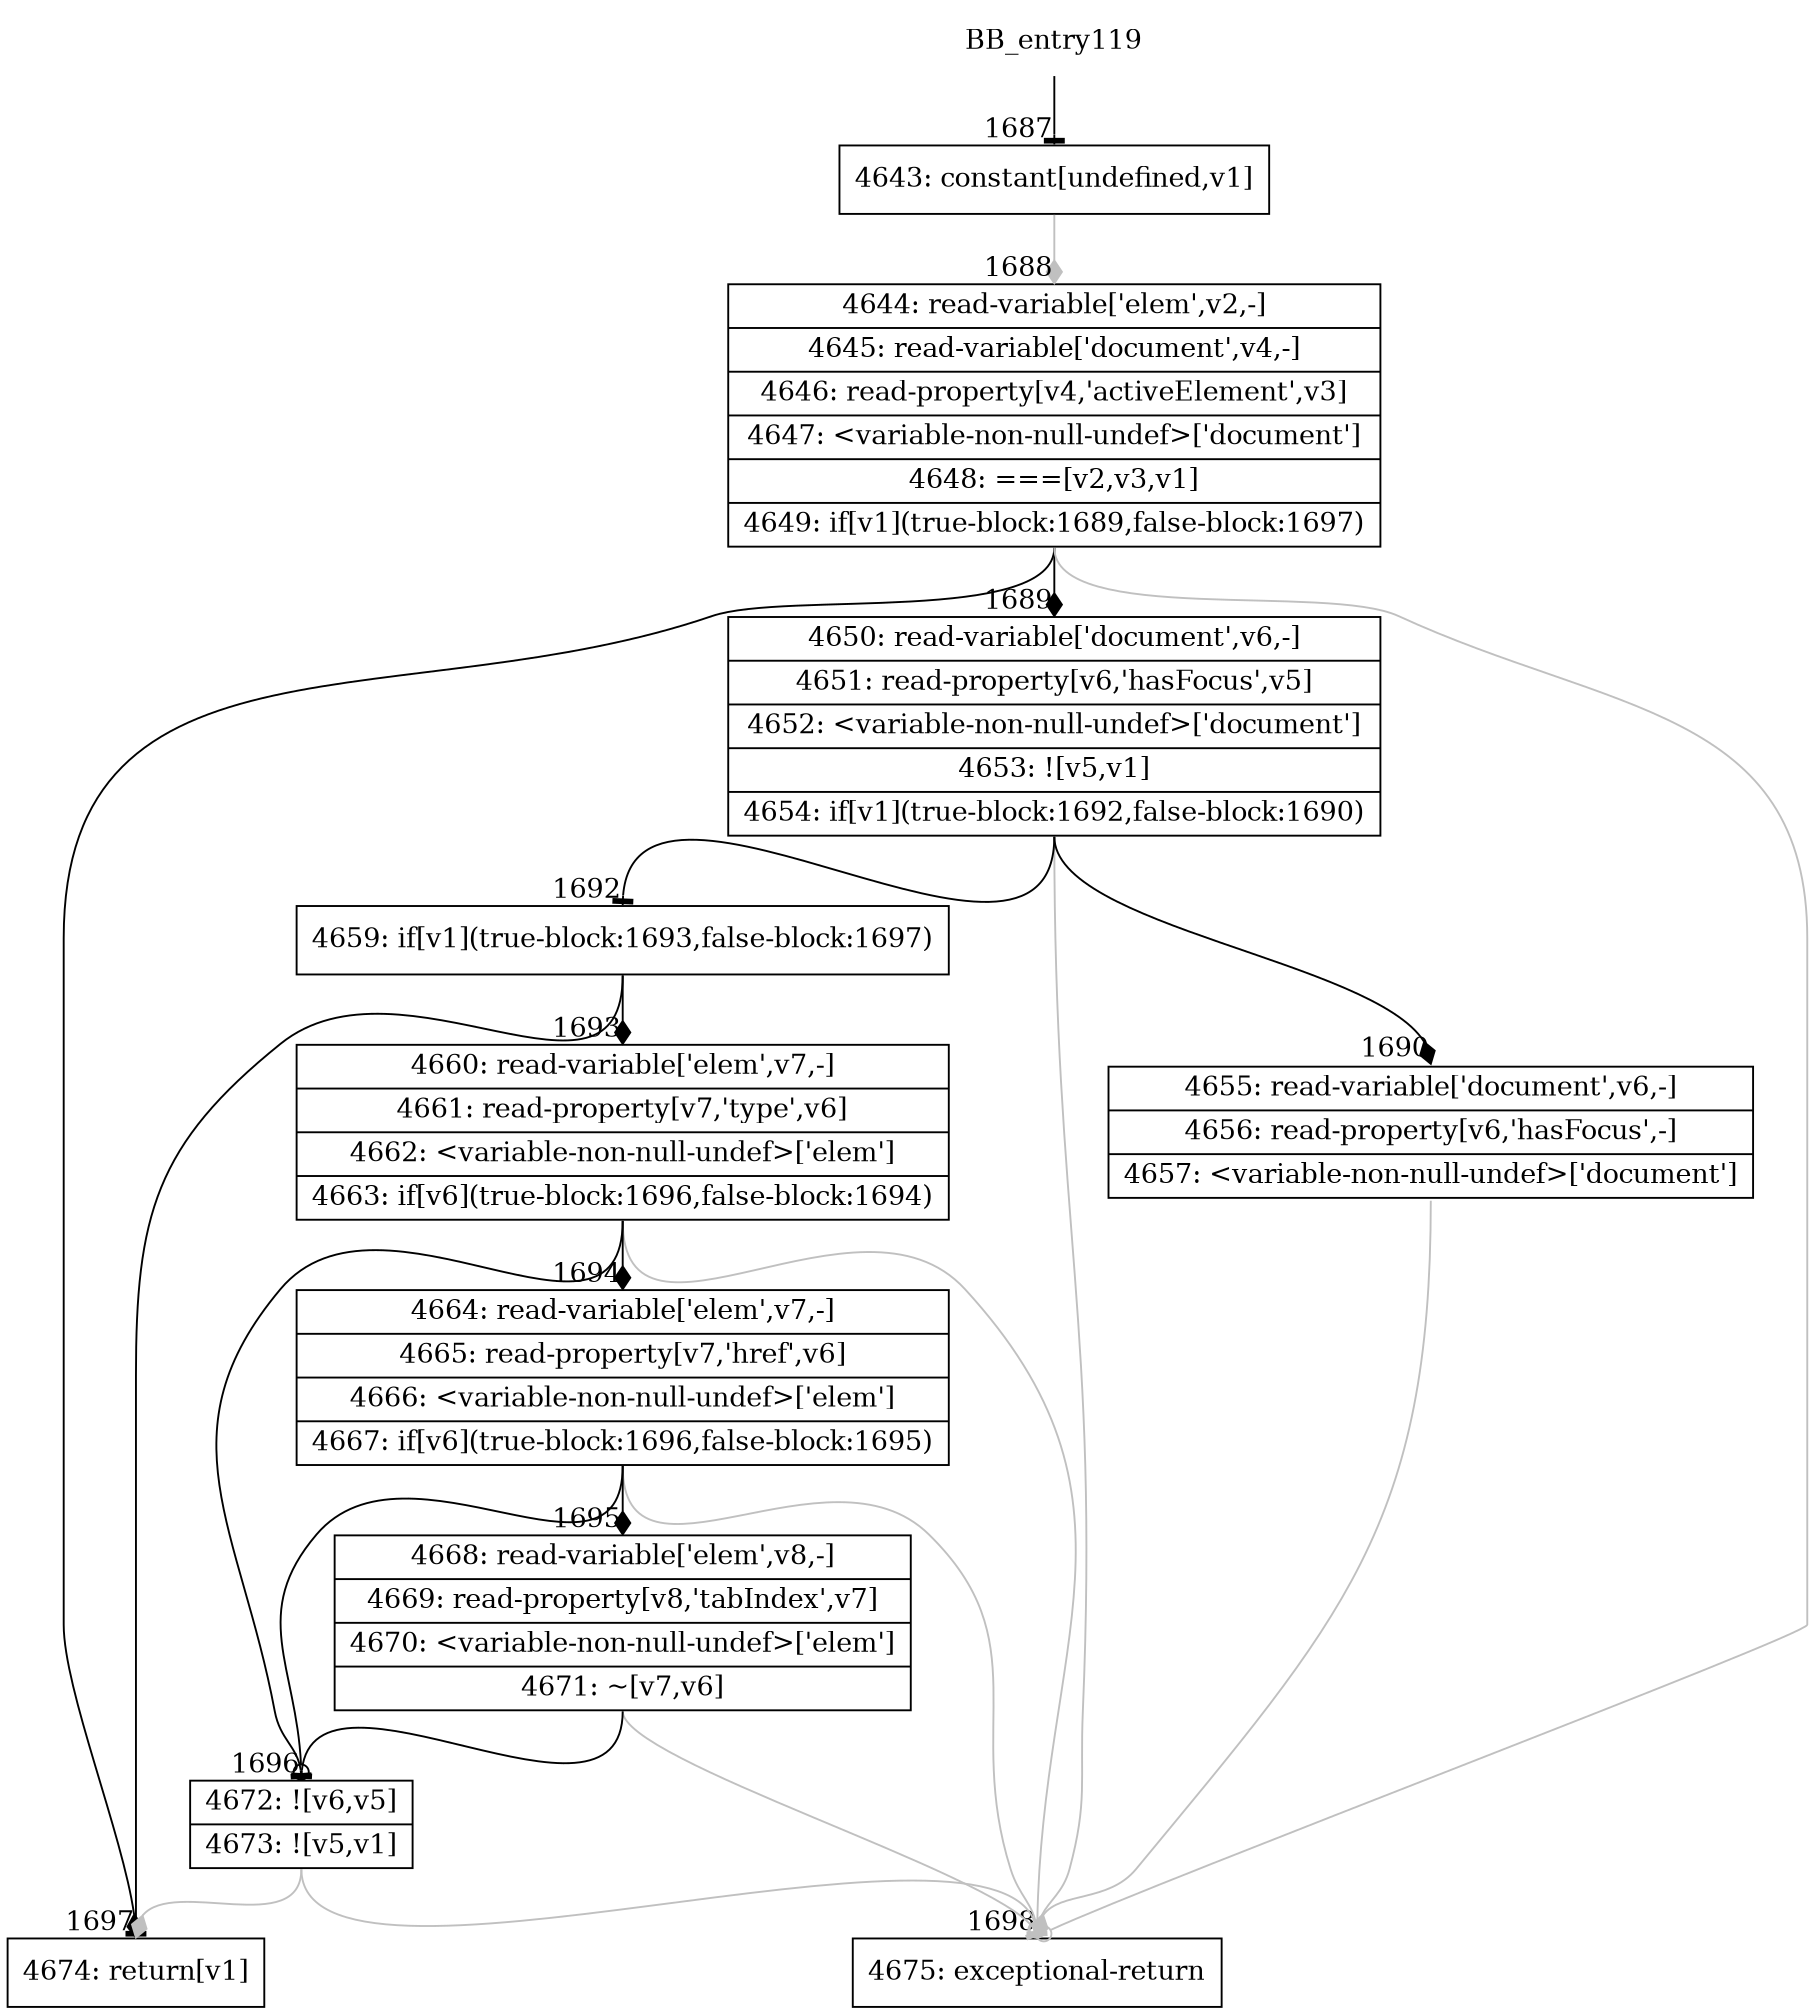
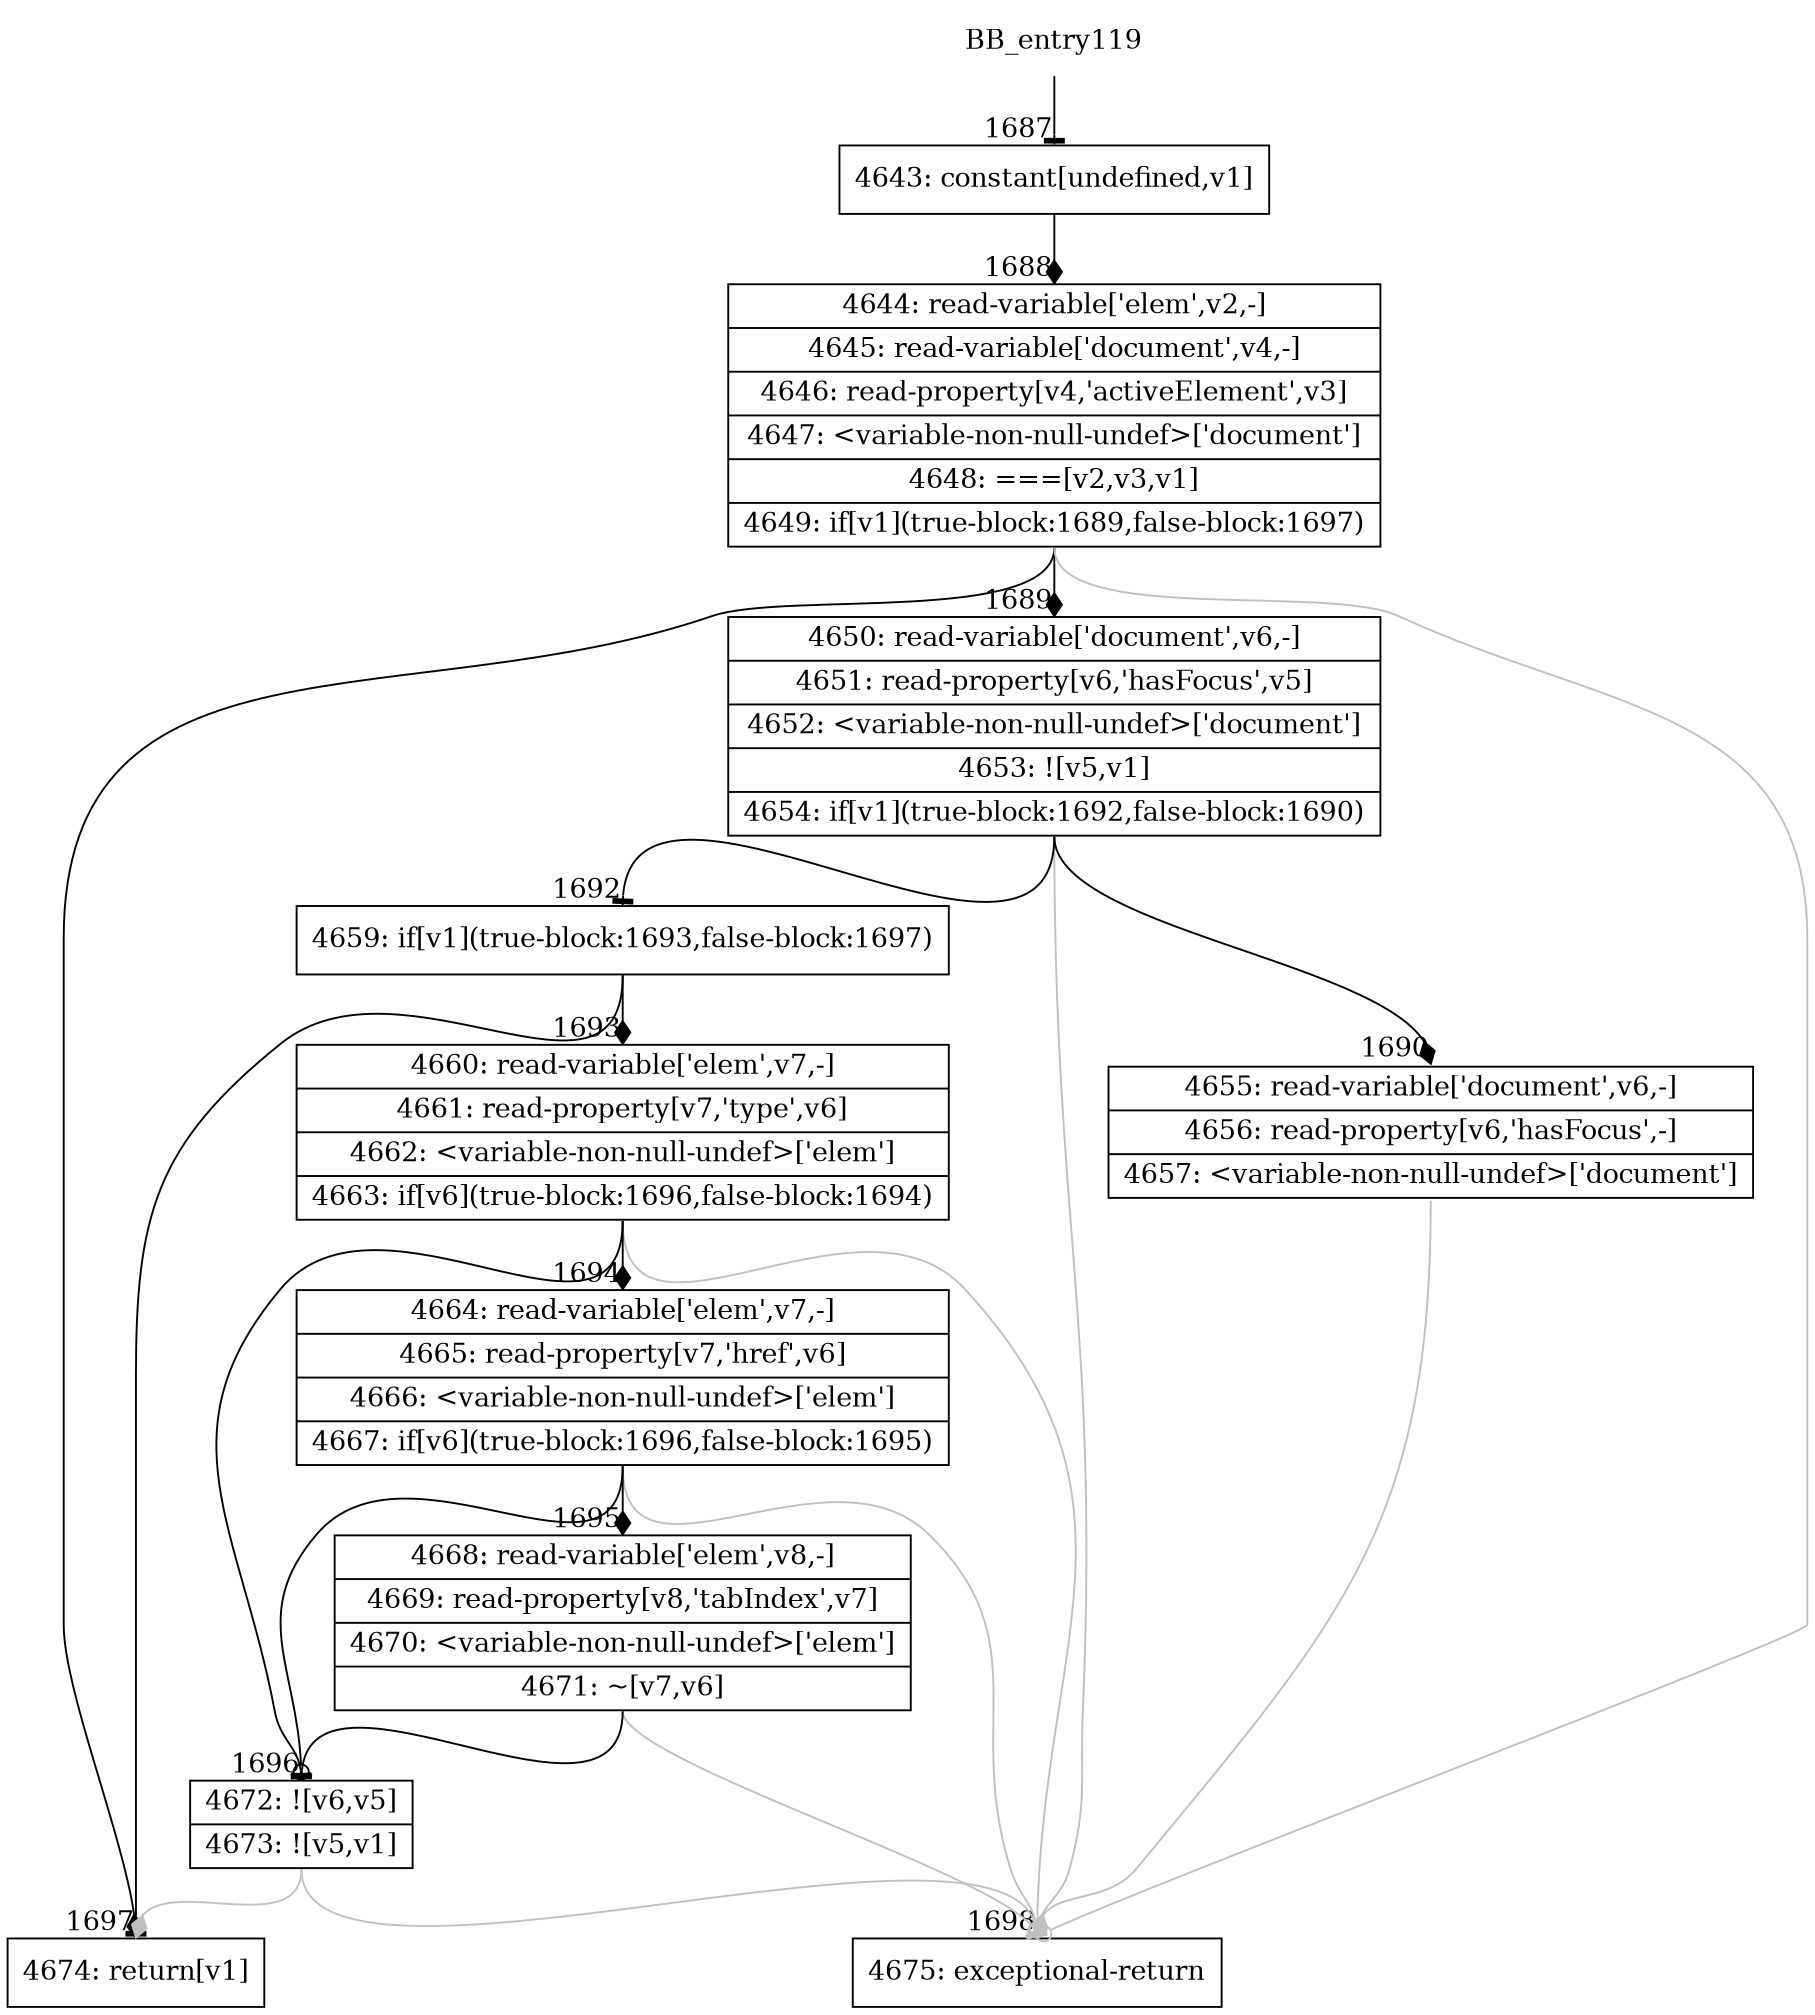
edge "4643: constant[undefined,v1]" -> "4644: read-variable['elem',v2,-]": color gray -> black
